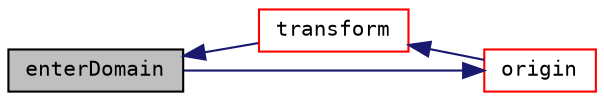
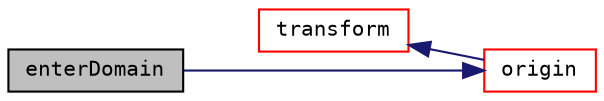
edge "transform" -> "enterDomain": removed
